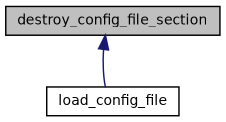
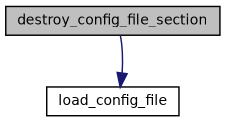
edge "load_config_file" -> "destroy_config_file_section": reversed
